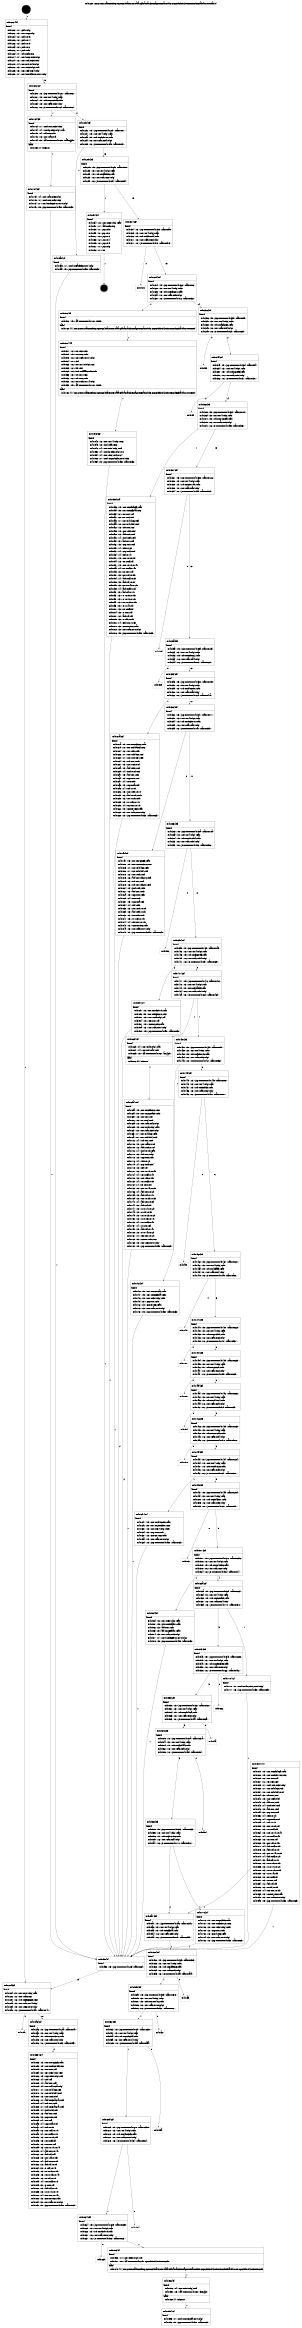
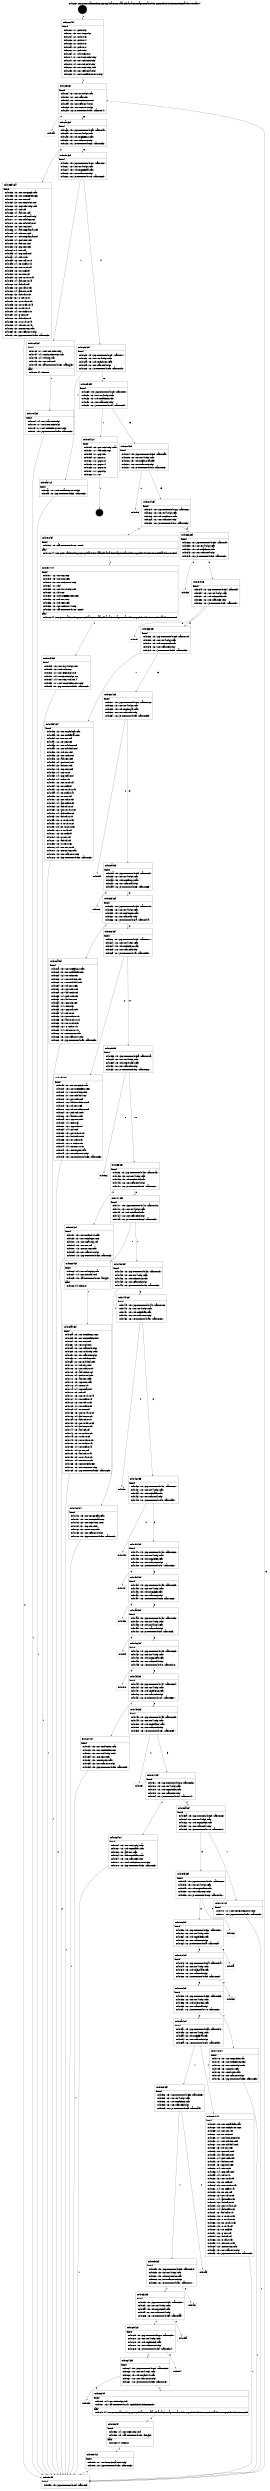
edge "0x401260 [47]" -> "0x4012bc [22]": now "0x4012a6 [22]" -> "0x4012bc [22]"
edge "0x401853 [164]" -> "0x401f58 [5]": added, label "2"
edge "0x401e1b [141]" -> "0x4015a7 [25]": reversed
edge "0x401995 [12]" -> "0x401f58 [5]": added, label "1"
